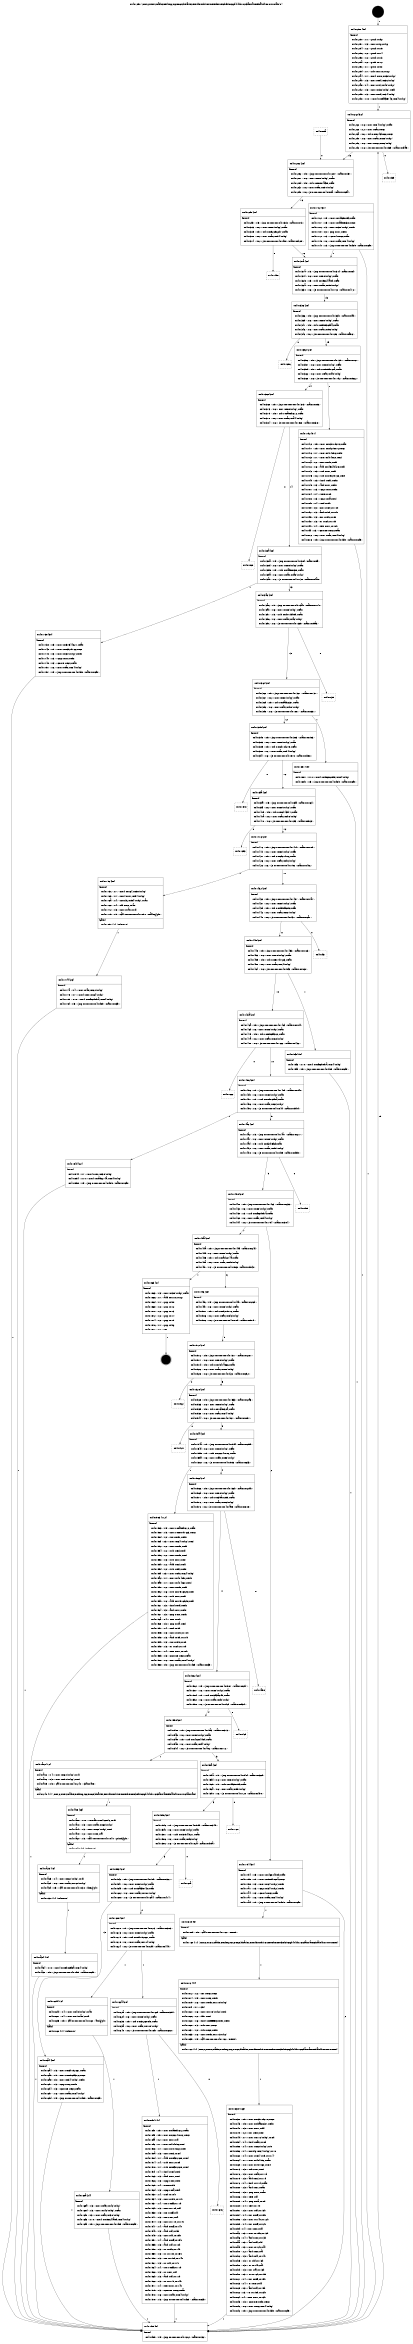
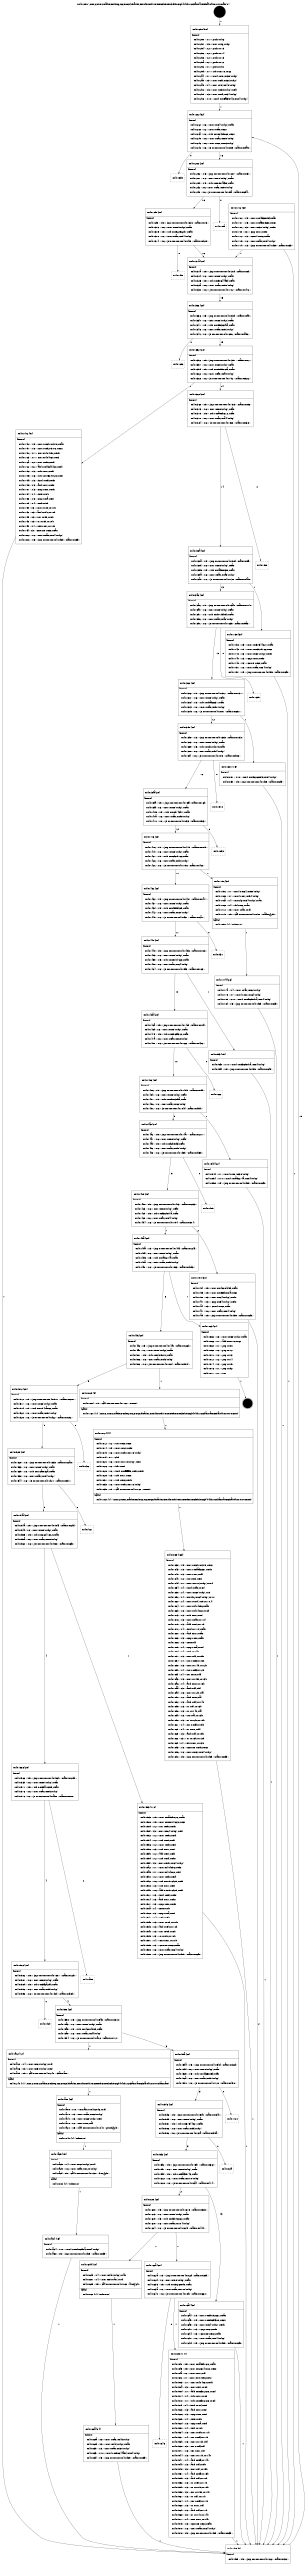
edge "0x401eea" -> "0x4012e2 [28]": reversed
edge "0x401794 [30]" -> "0x40180d [5]": now "0x4014f6 [28]" -> "0x40180d [5]"
